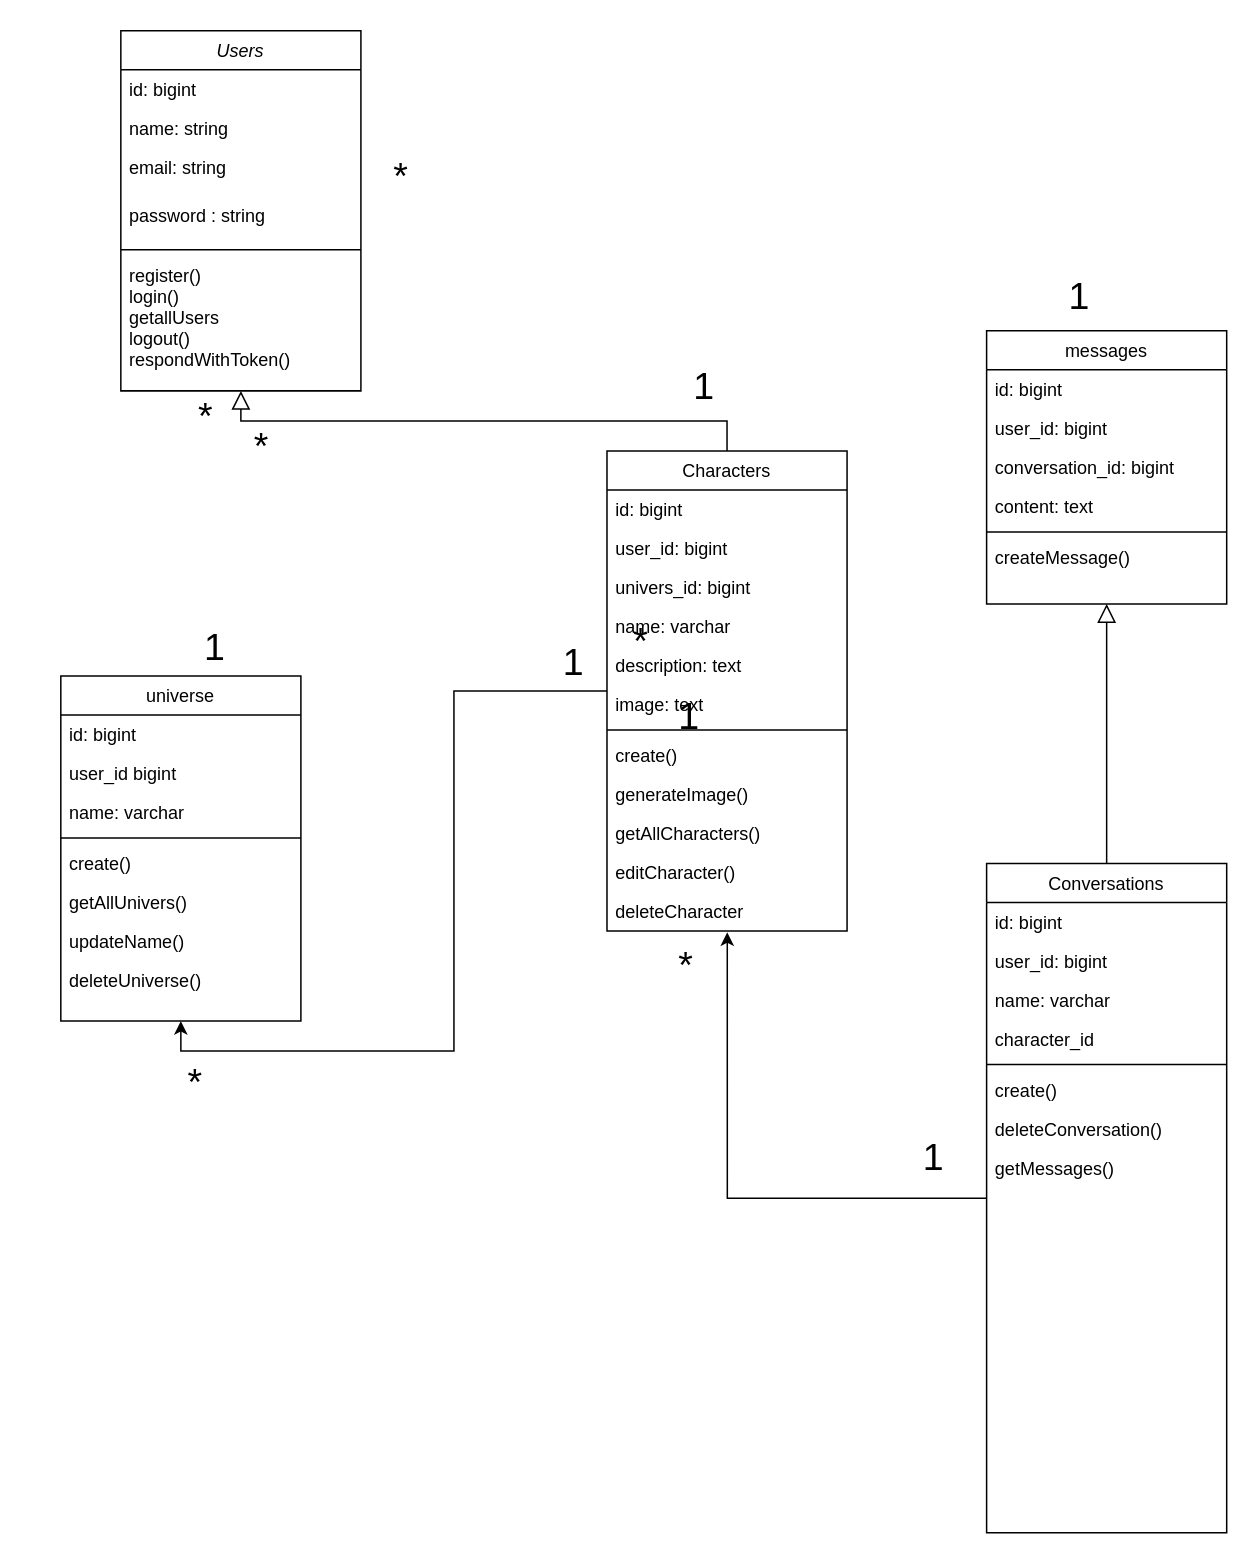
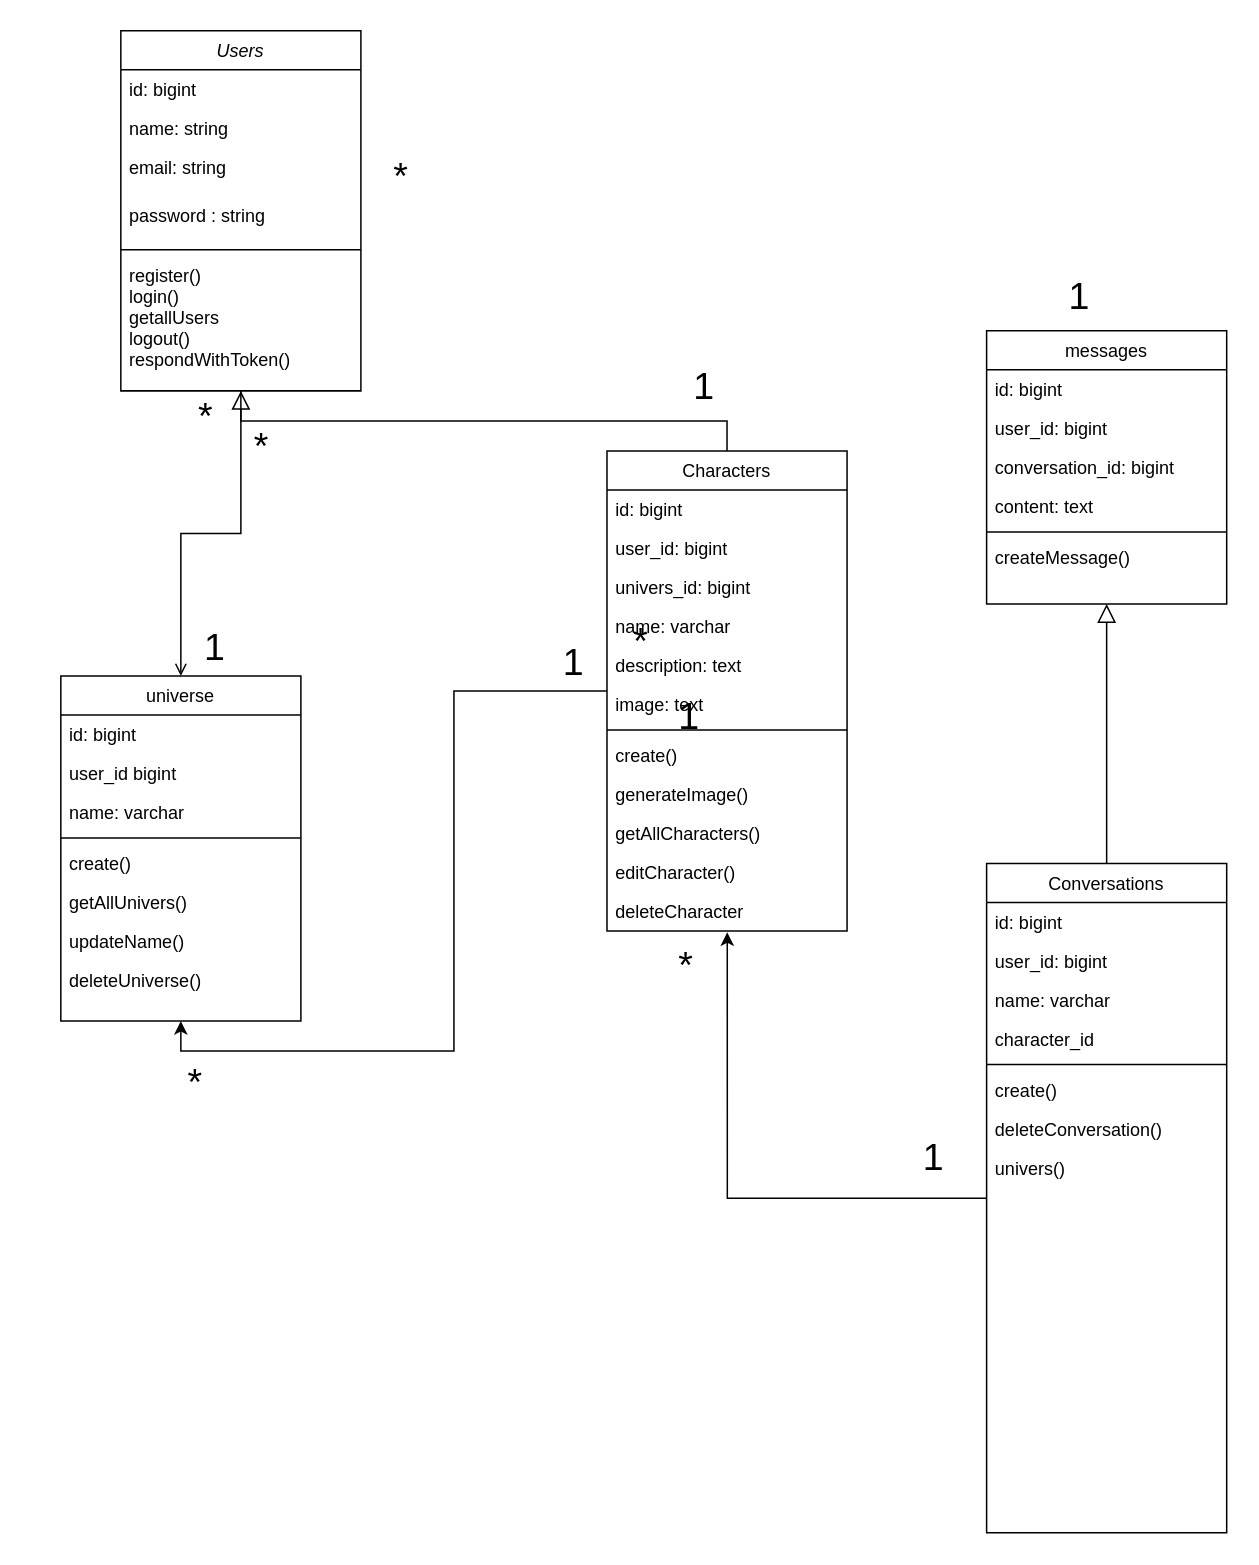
edge "Users" -> "universe": added
node "getMessages()": label "getMessages()" -> "univers()"
